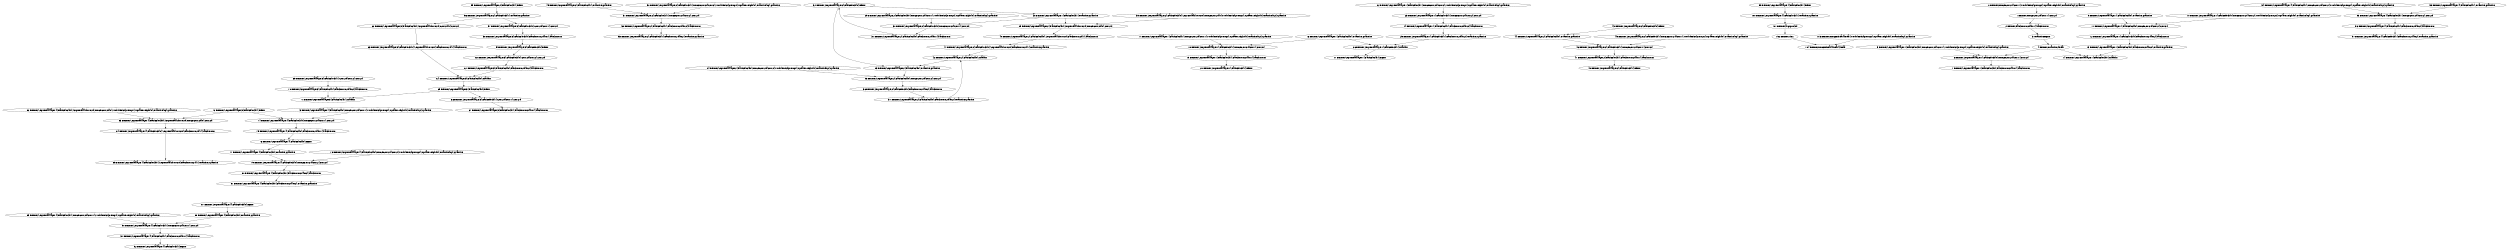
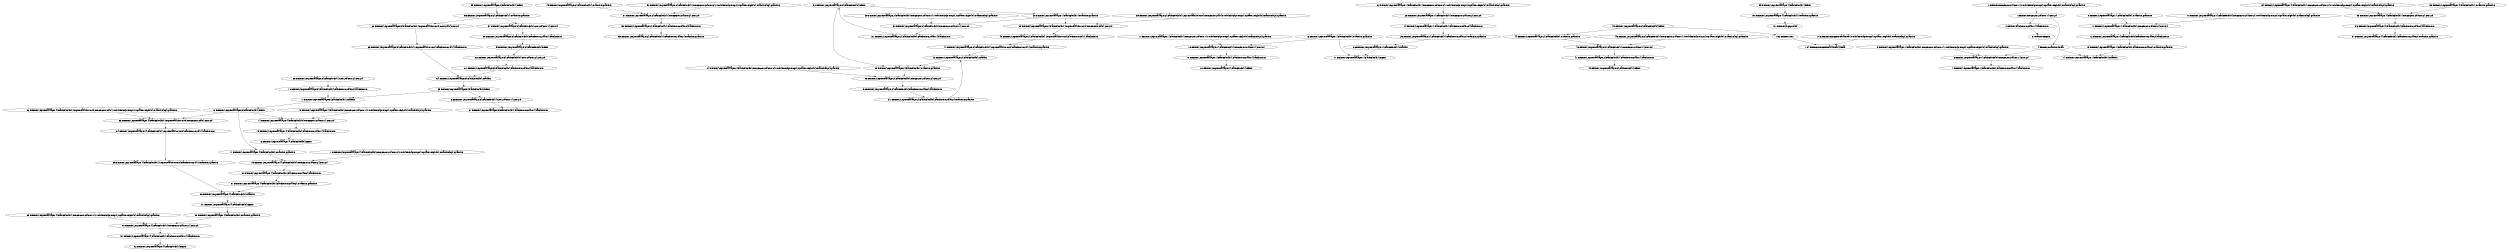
edge "701 ResNet/avg_pool2d" -> "192 ResNet/view": now "43 ResNet/Sequential[layer2]/BasicBlock[0]/RELU" -> "192 ResNet/view"
edge "3 Quantize/RELU" -> "4 ResNet/Quantize/linear": now "1 ResNet/NNCFConv2d[conv1]/conv2d" -> "4 ResNet/Quantize/linear"
edge "16 ResNet/Sequential[layer1]/BasicBlock[0]/Quantize/quantize" -> "26 ResNet/Sequential[layer1]/BasicBlock[1]/__iadd__": now "16 ResNet/Sequential[layer1]/BasicBlock[0]/Quantize/quantize" -> "27 ResNet/Sequential[layer1]/BasicBlock[1]/RELU"
edge "71 ResNet/Sequential[layer3]/BasicBlock[1]/__iadd__" -> "72 ResNet/Sequential[layer3]/BasicBlock[1]/RELU": added
edge "76 ResNet/Sequential[layer4]/BasicBlock[0]/RELU" -> "77 ResNet/Sequential[layer4]/BasicBlock[0]/Quantize/quantize": now "72 ResNet/Sequential[layer3]/BasicBlock[1]/RELU" -> "77 ResNet/Sequential[layer4]/BasicBlock[0]/Quantize/quantize"
node "86 ResNet/Sequential[layer4]/BasicBlock[0]/__iadd__": added
